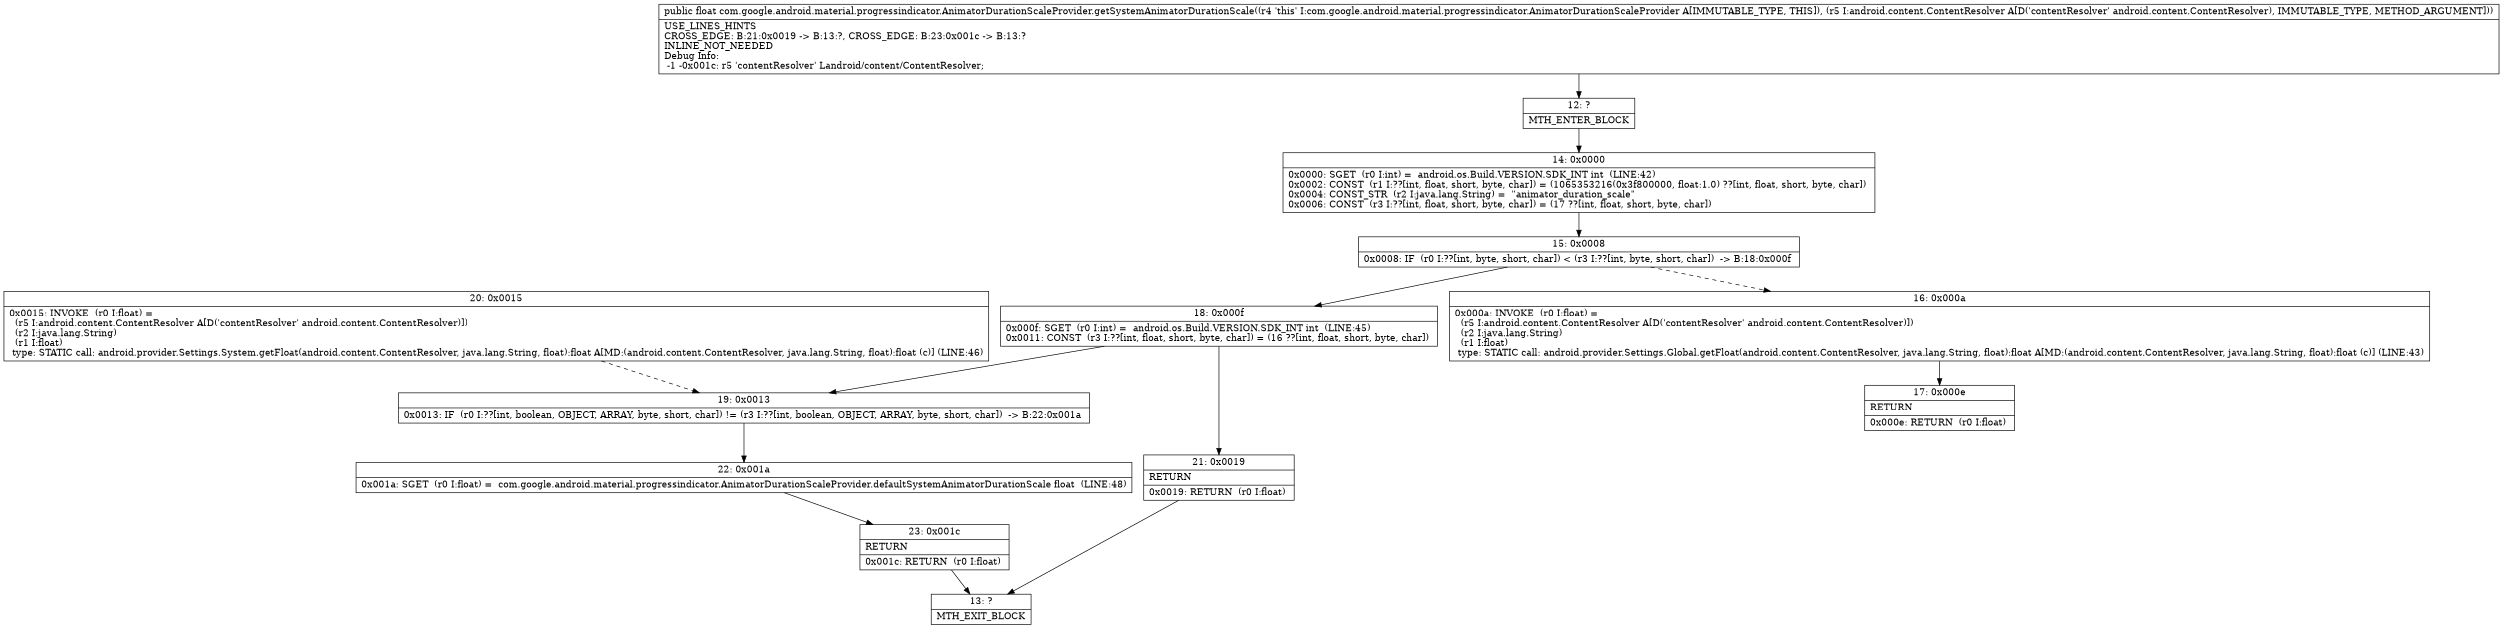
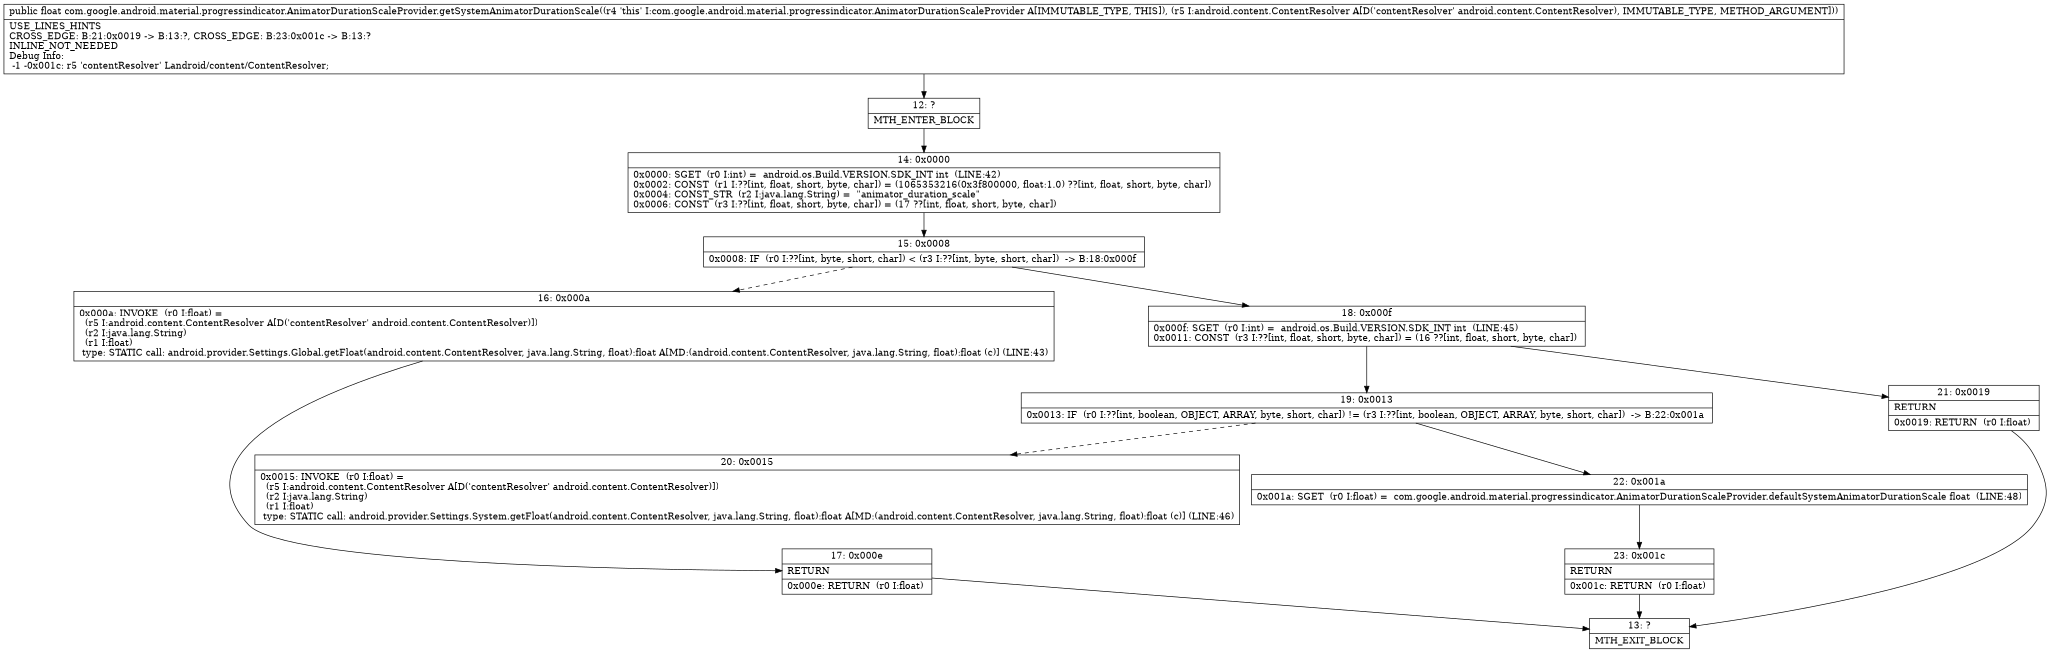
edge "20: 0x0015" -> "19: 0x0013": reversed
edge "17: 0x000e" -> "13: ?": added
